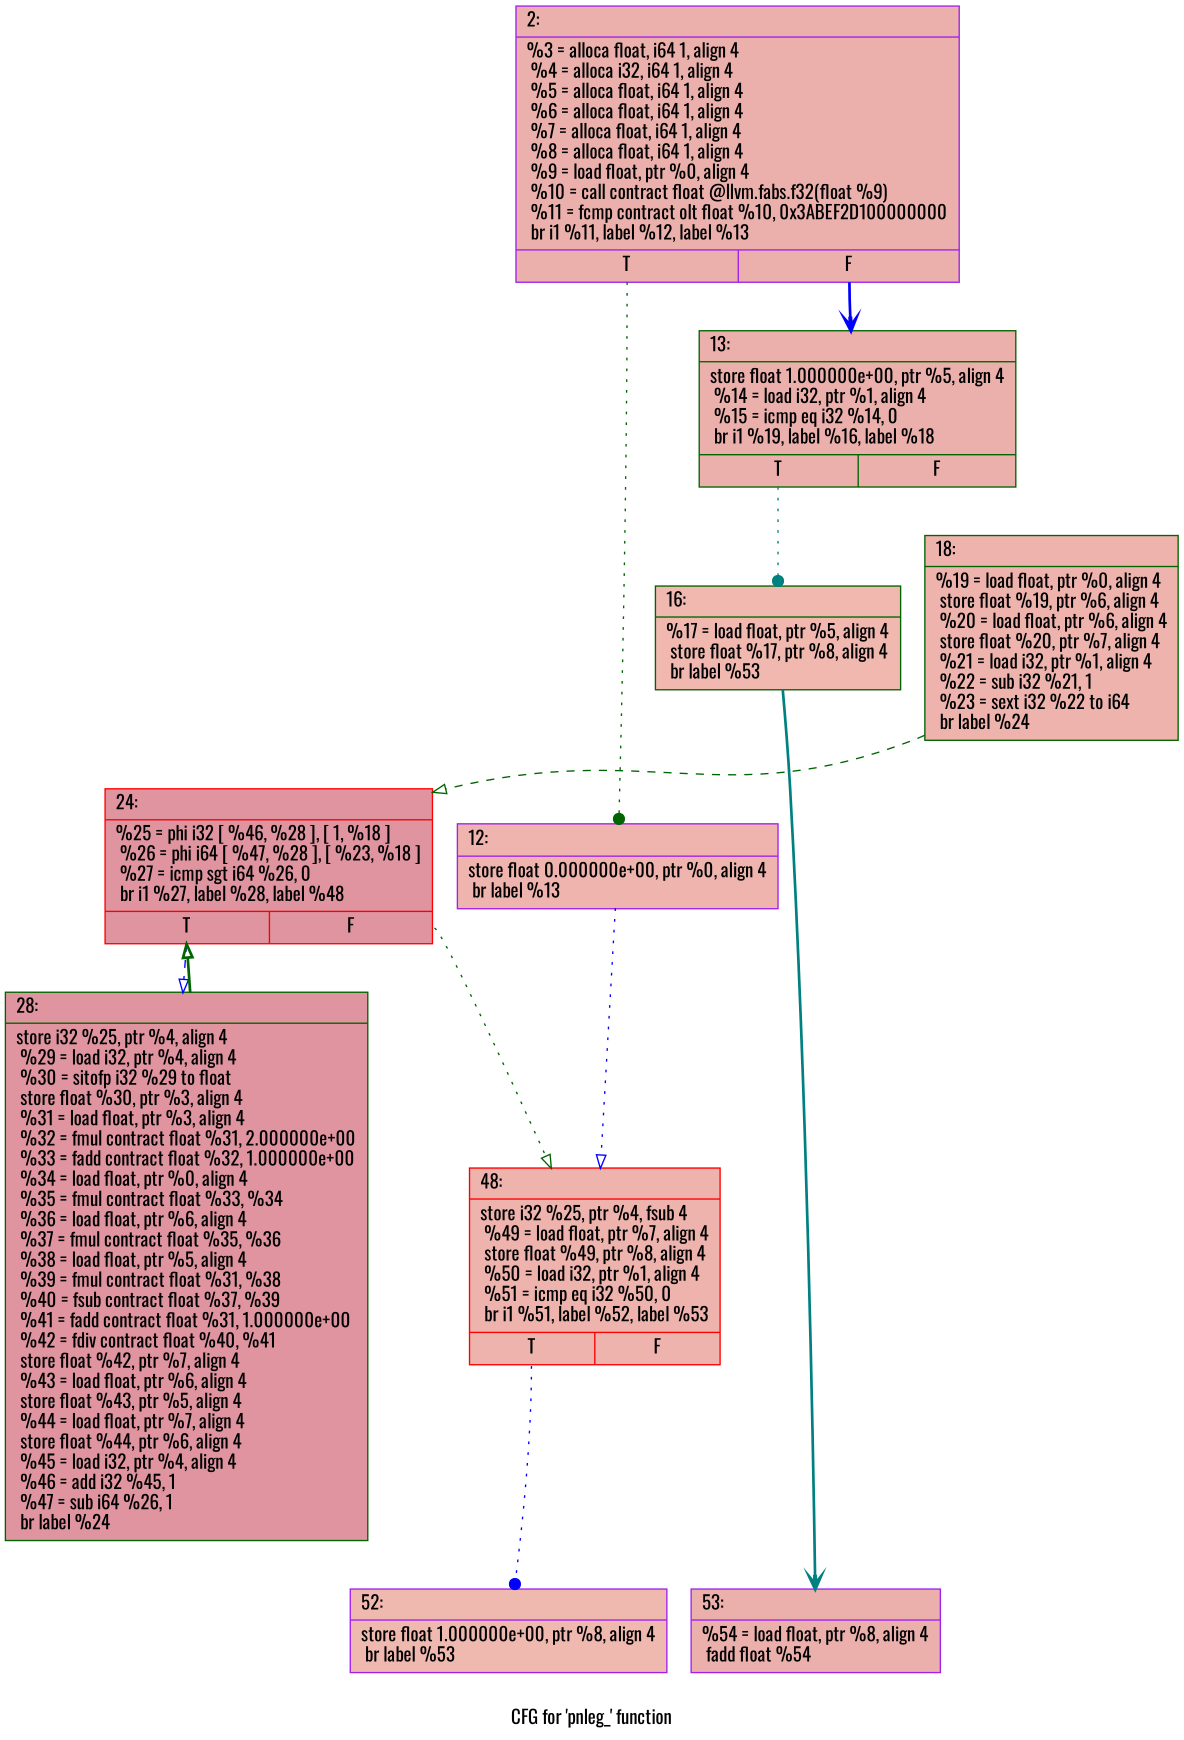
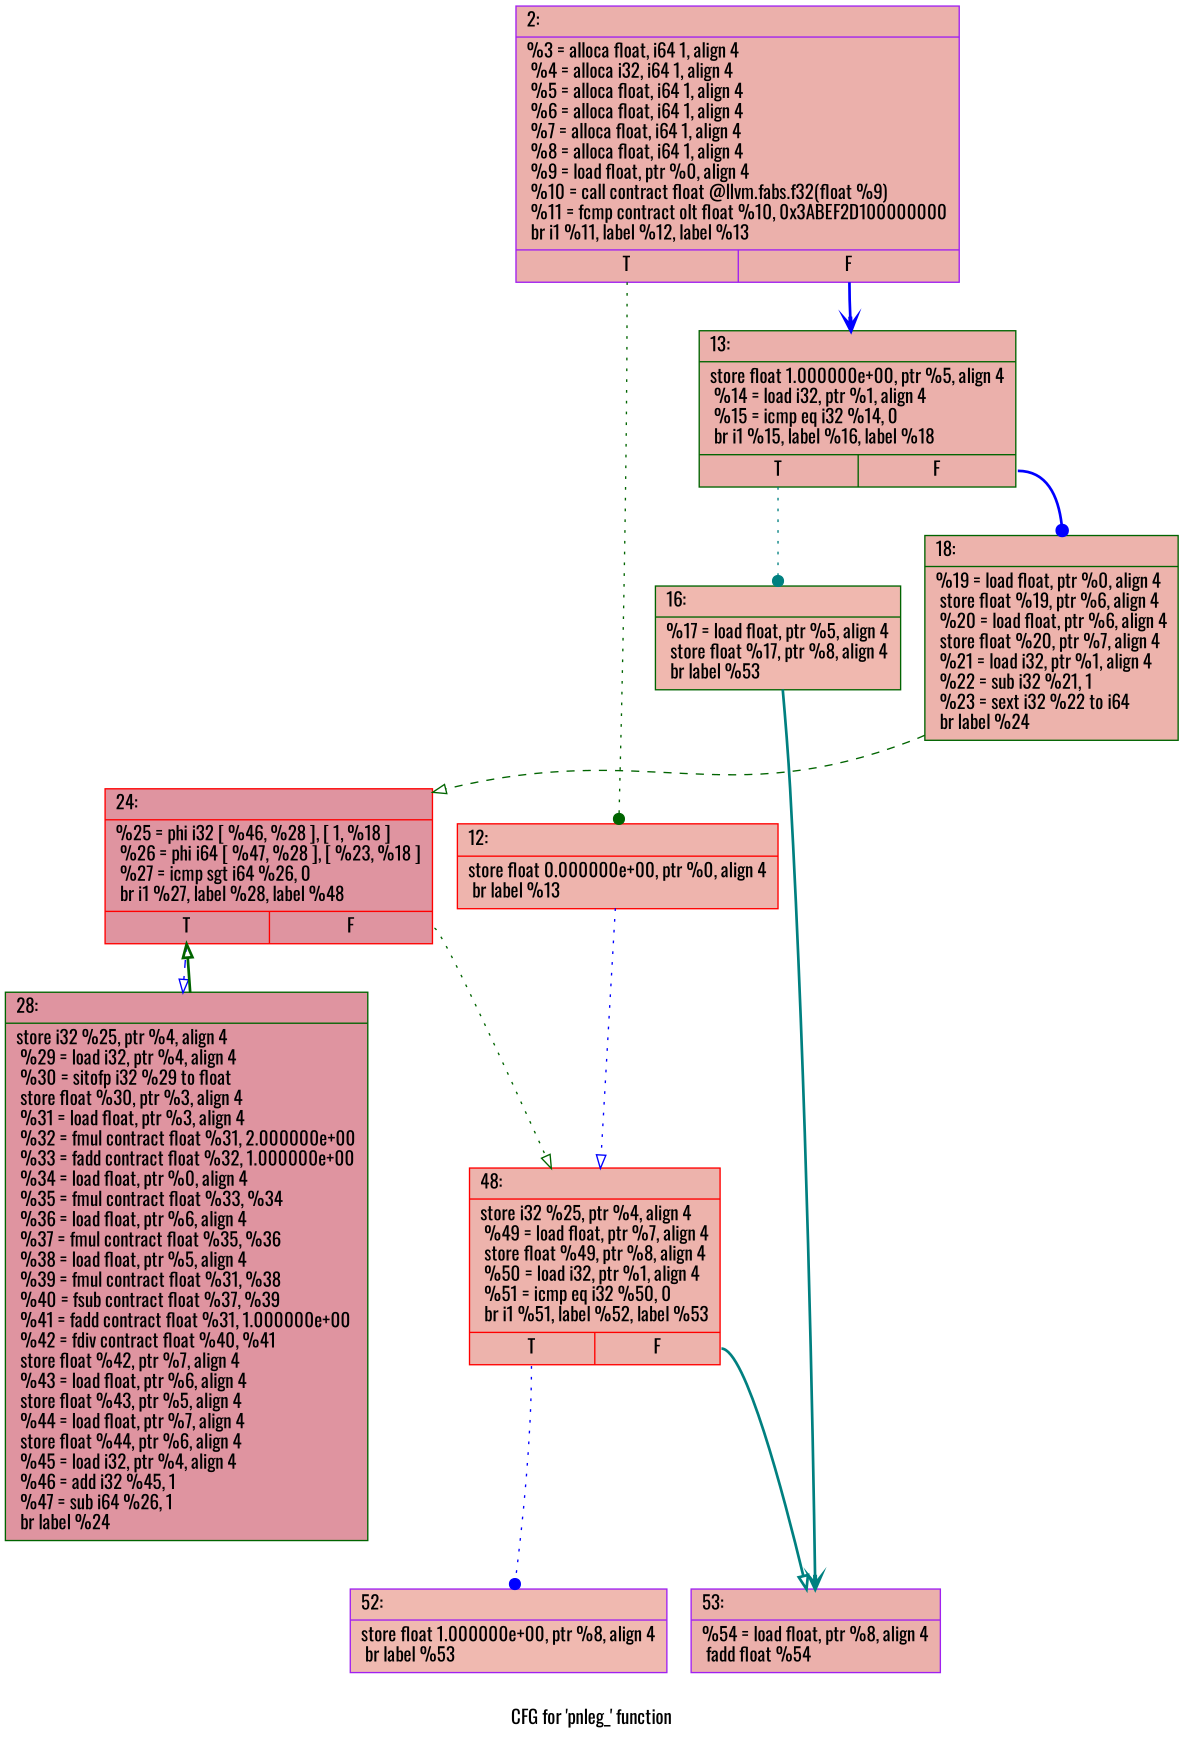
node "13:": text "br i1 %19, label %16, label %18" -> "br i1 %15, label %16, label %18"
edge "13:" -> "18:": added
node "12:": color purple -> red
node "48:": text "store i32 %25, ptr %4, fsub 4" -> "store i32 %25, ptr %4, align 4"
edge "48:" -> "53:": added
